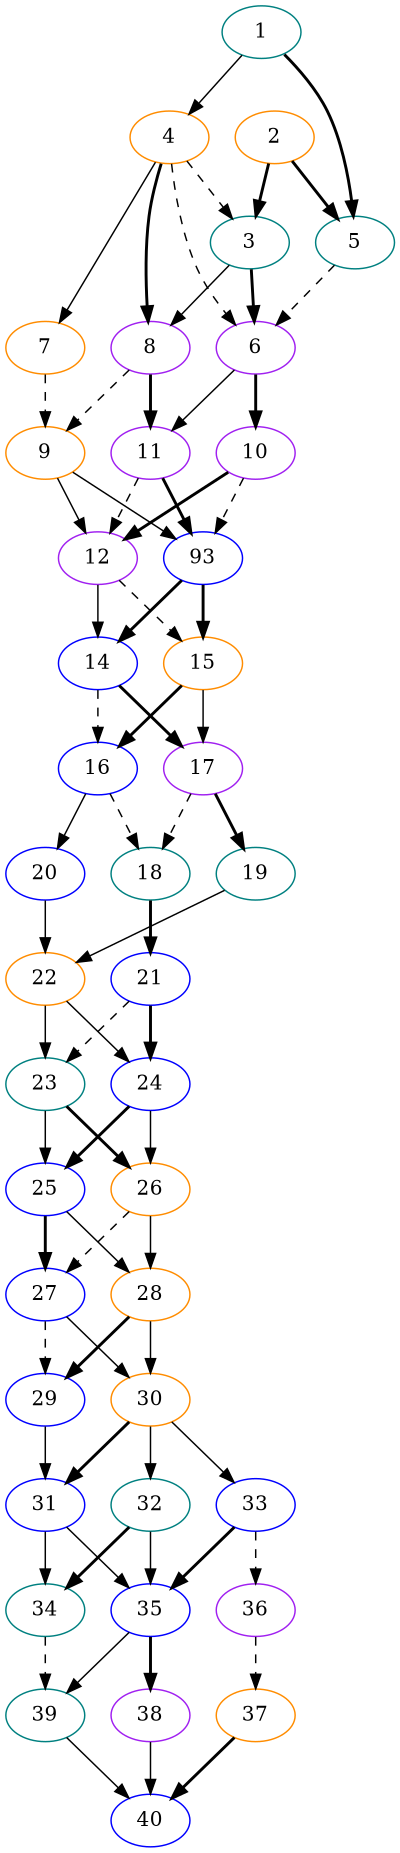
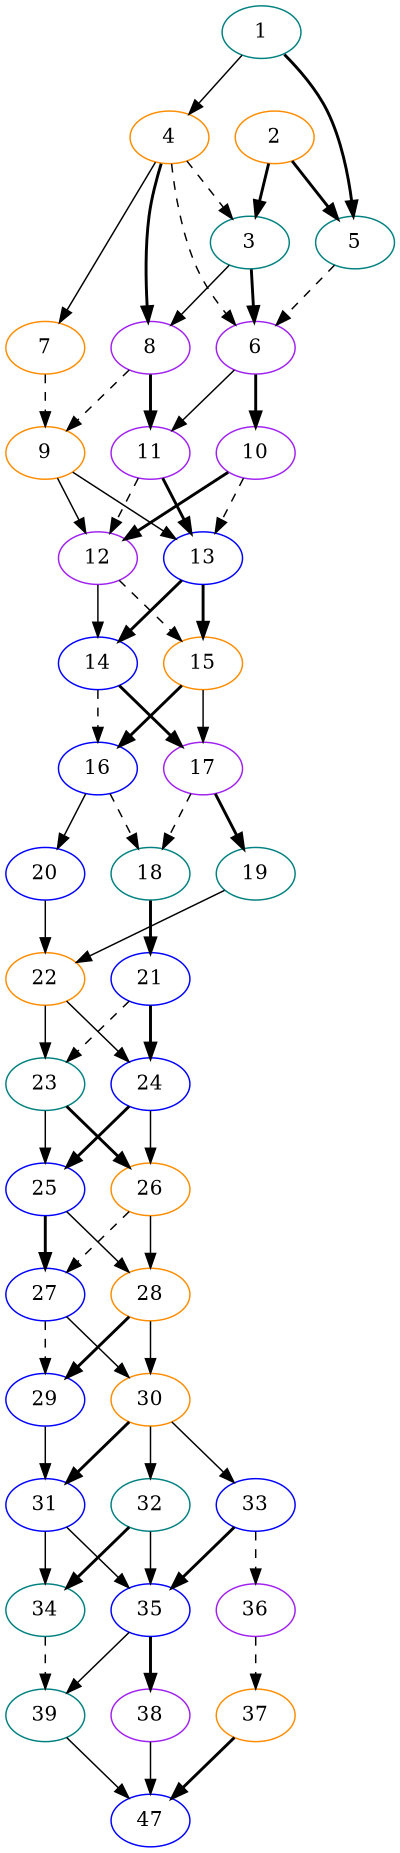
node "93": label "93" -> "13"
node "40": label "40" -> "47"
